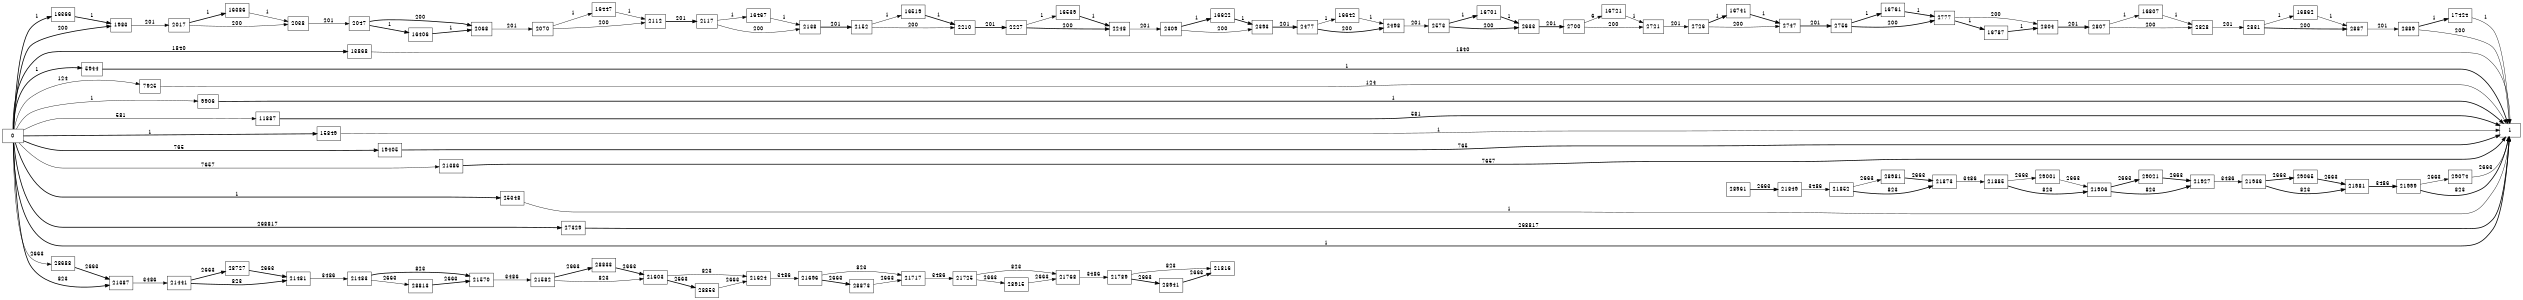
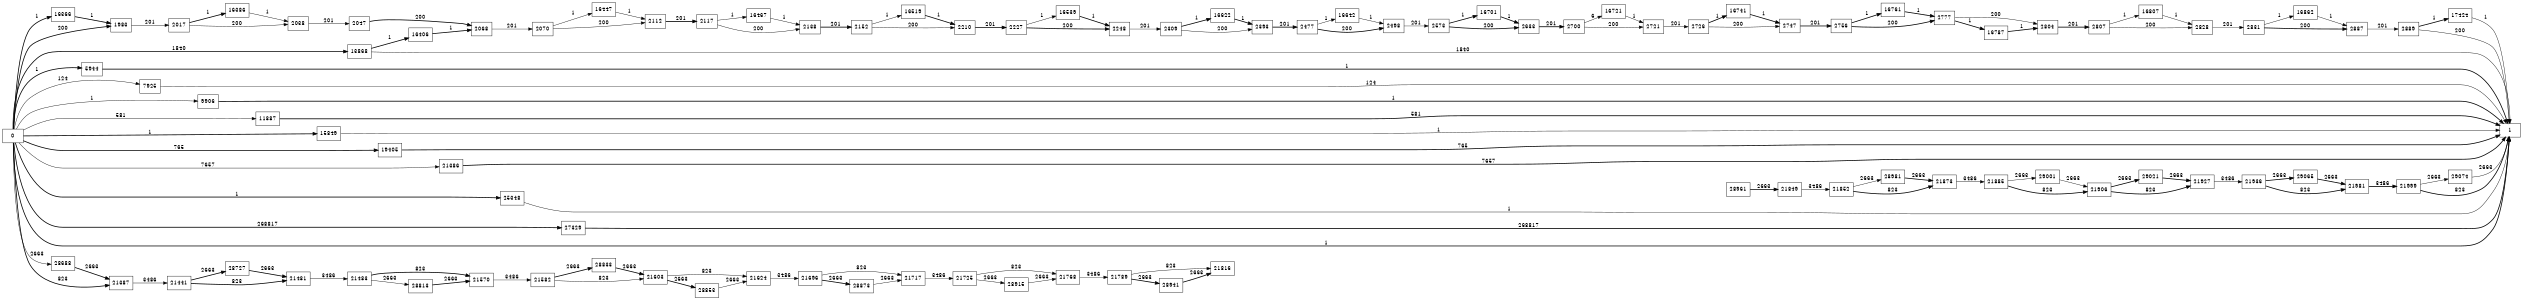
edge "2047" -> "16406": now "13868" -> "16406"
